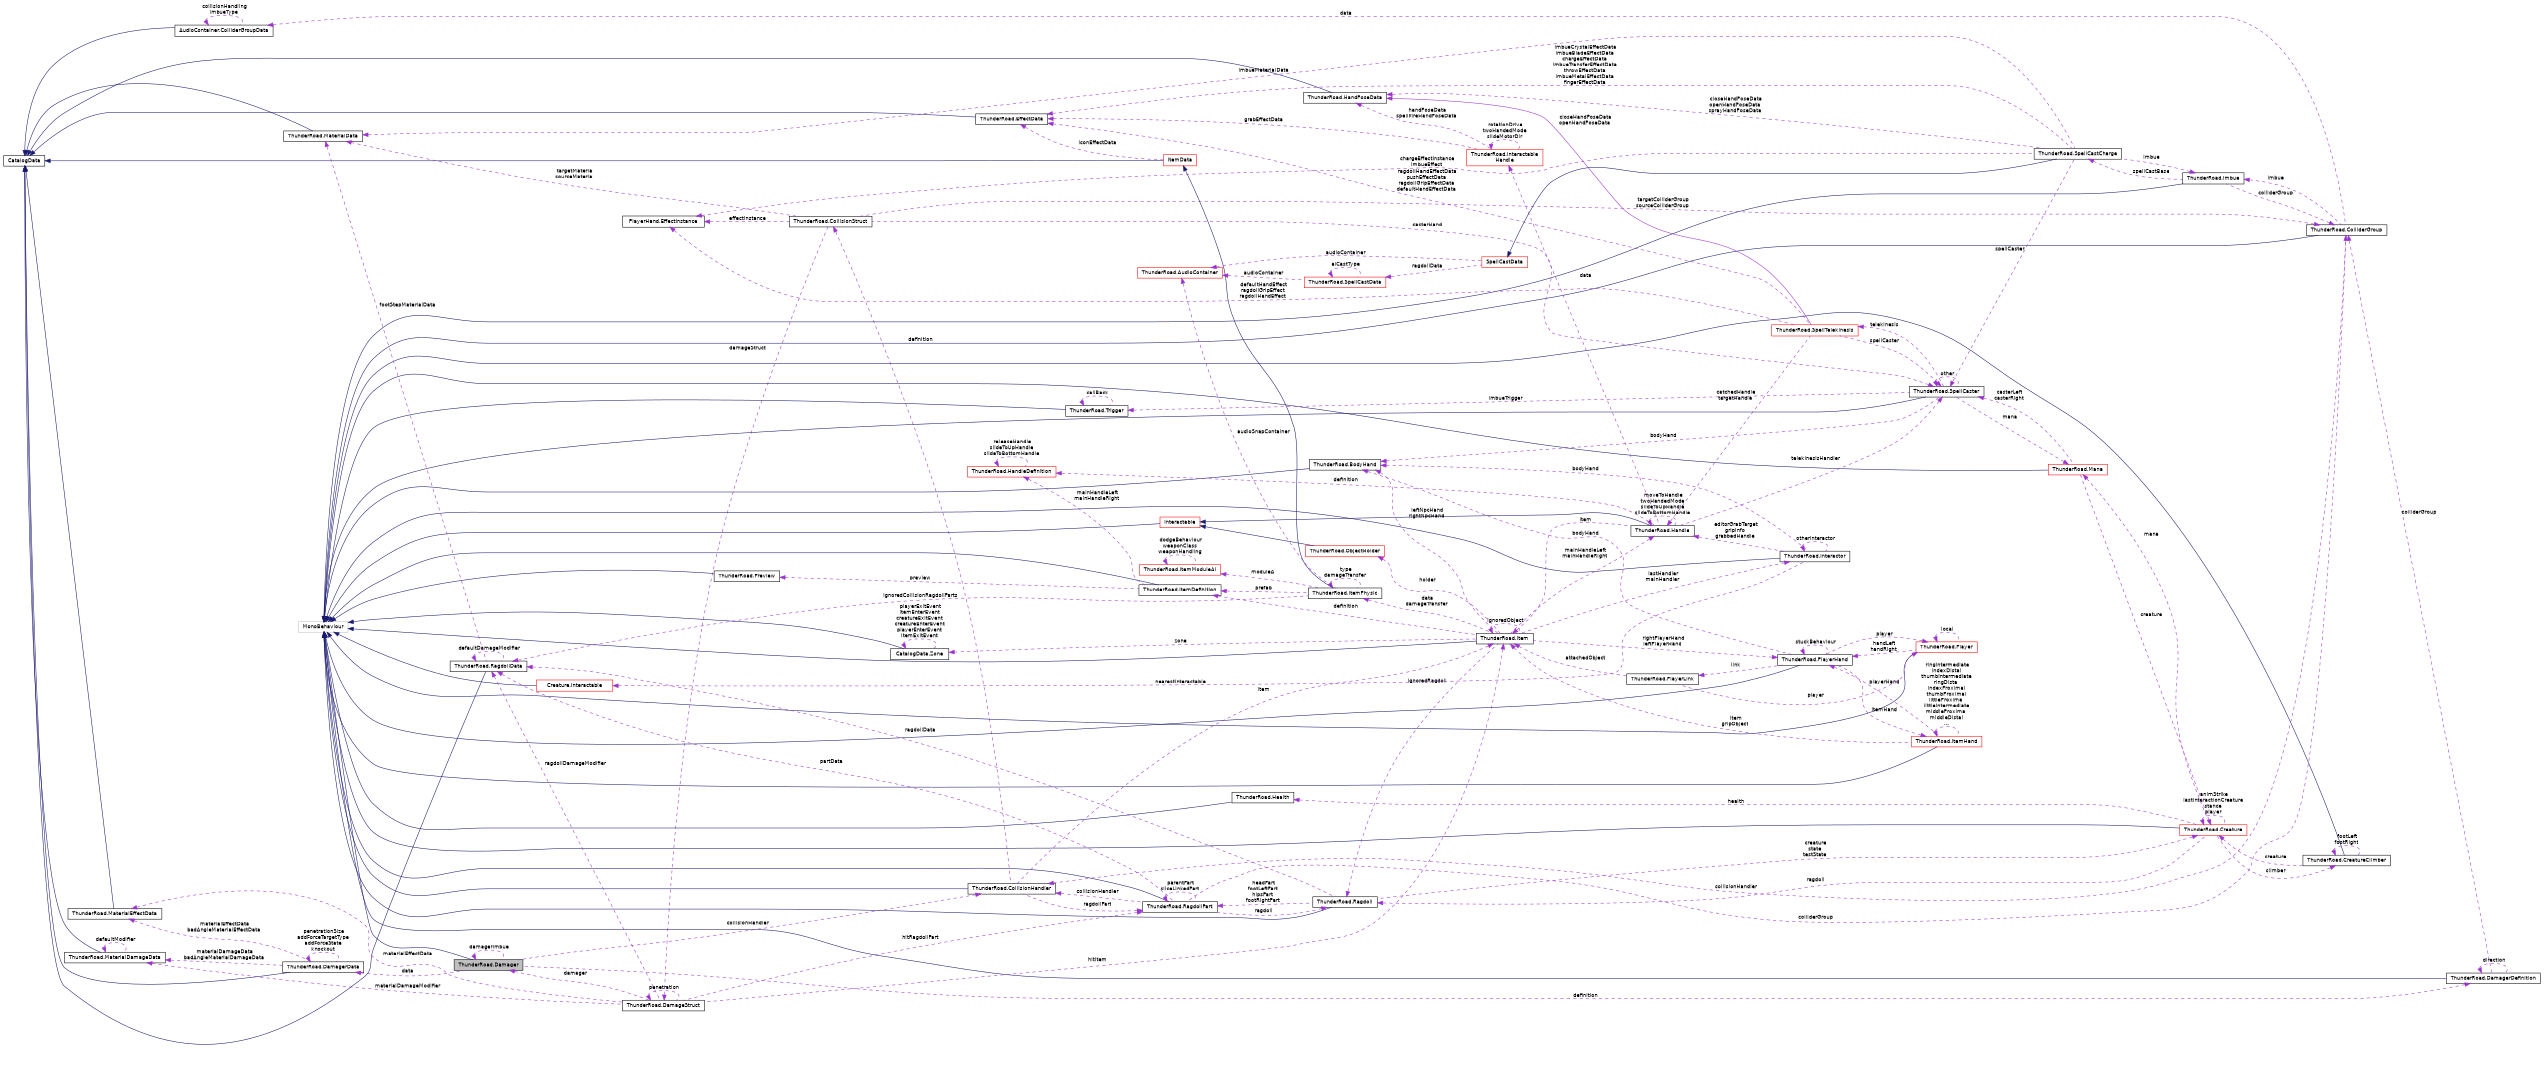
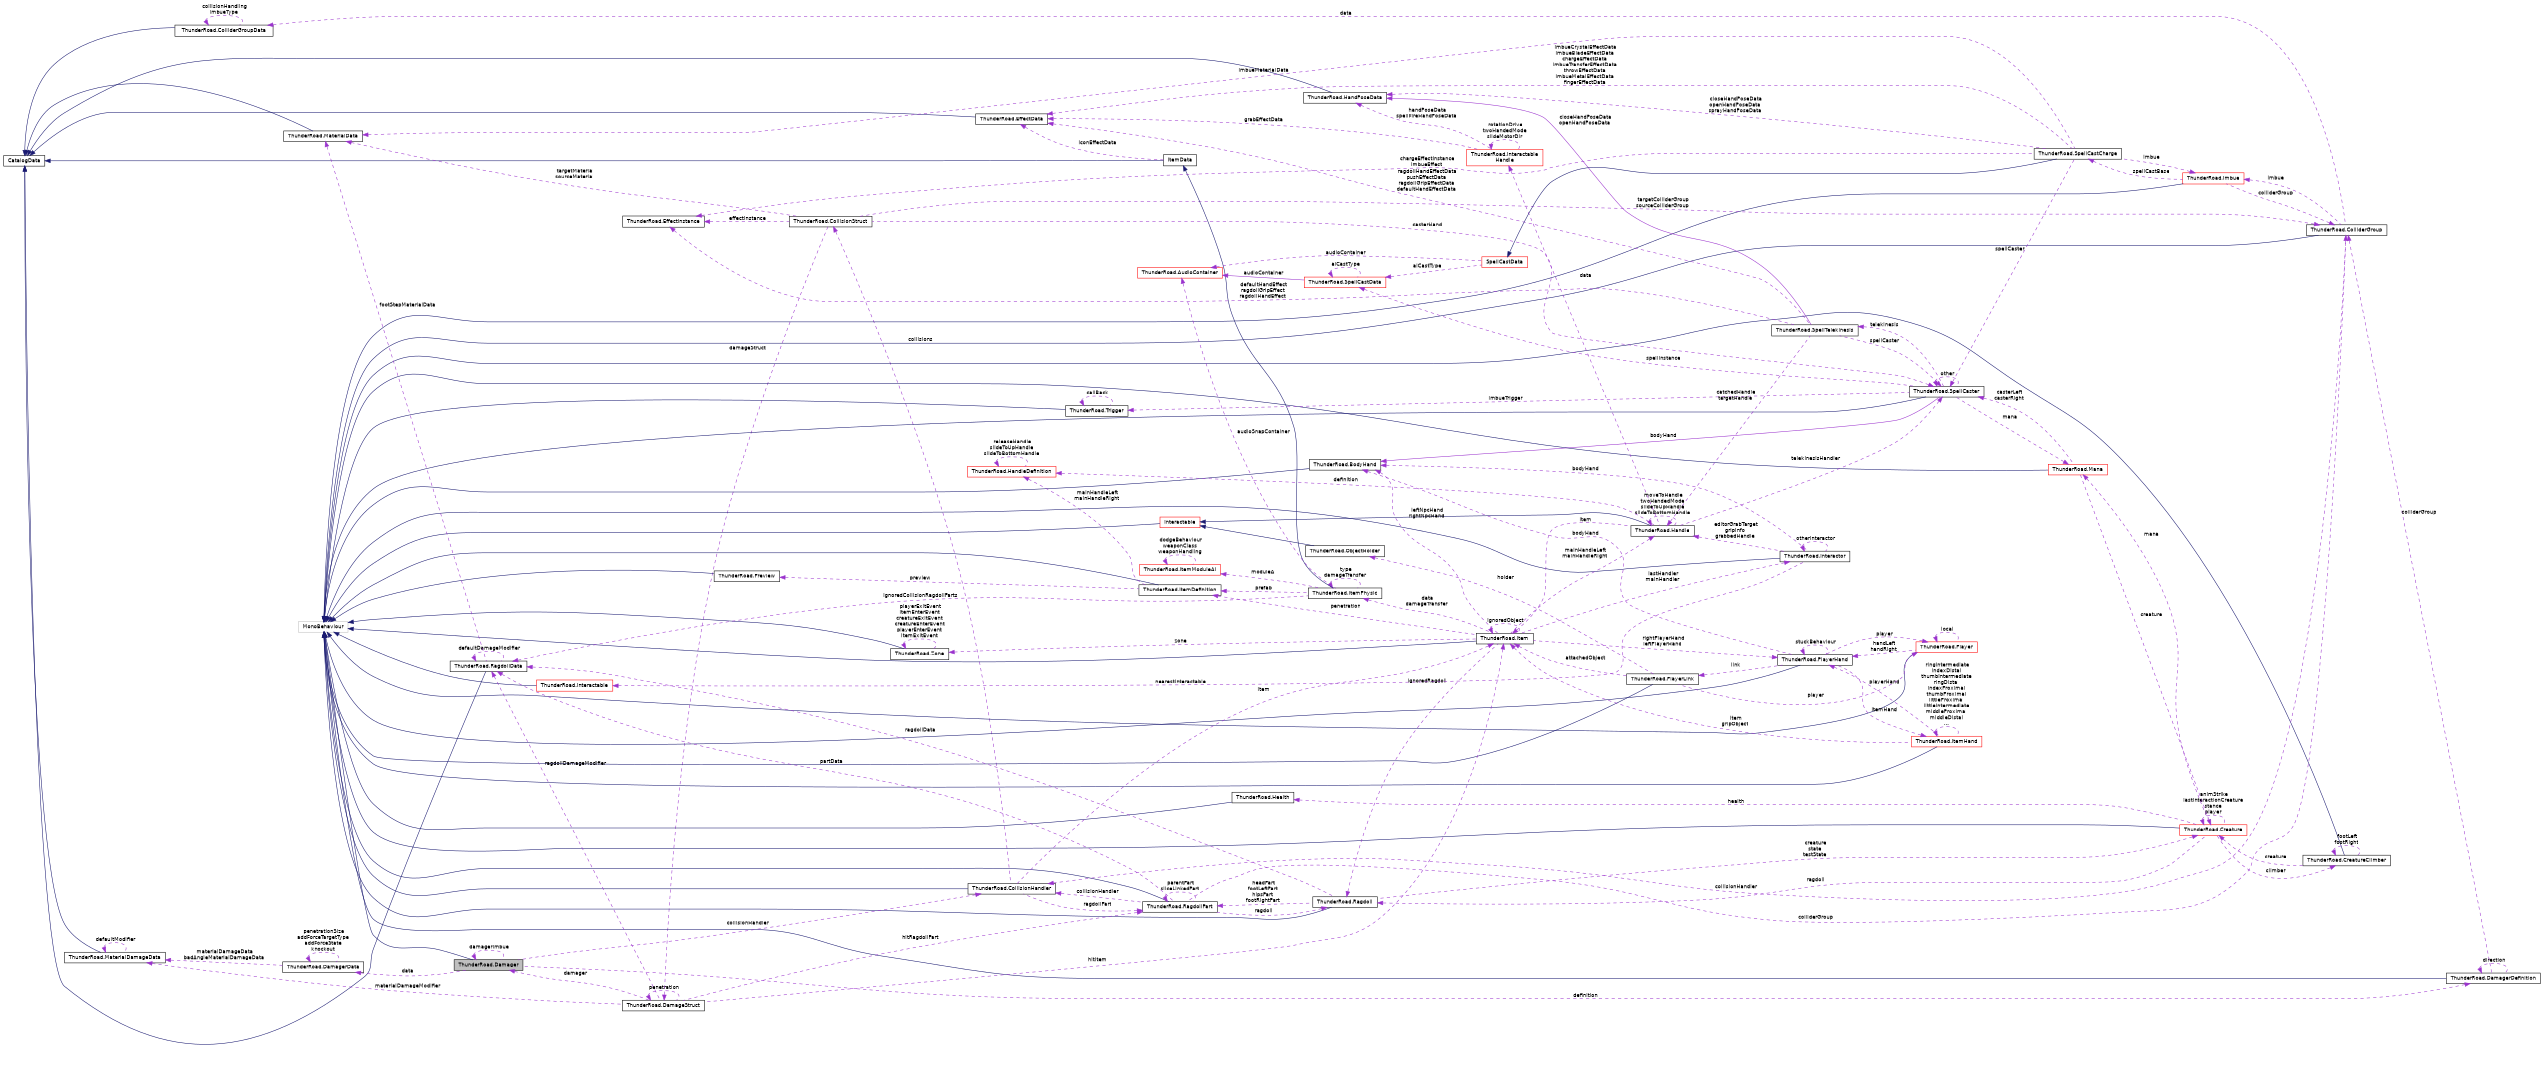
node "AudioContainer.ColliderGroupData": label "AudioContainer.ColliderGroupData" -> "ThunderRoad.ColliderGroupData"
node "ItemData": color red -> black
node "ThunderRoad.Imbue": color black -> red
node "PlayerHand.EffectInstance": label "PlayerHand.EffectInstance" -> "ThunderRoad.EffectInstance"
edge "SpellCastData" -> "ThunderRoad.SpellCastData": label " ragdollData" -> " aiCastType"
edge "ThunderRoad.SpellCastData" -> "ThunderRoad.AudioContainer": style dashed -> solid
node "ThunderRoad.SpellTelekinesis": color red -> black
edge "ThunderRoad.CollisionHandler" -> "ThunderRoad.CollisionStruct": label " definition" -> " collisions"
edge "ThunderRoad.SpellCaster" -> "ThunderRoad.SpellCastData": added, label "spellInstance"
edge "ThunderRoad.SpellCaster" -> "ThunderRoad.BodyHand": style dashed -> solid
node "ThunderRoad.ObjectHolder": color red -> black
edge "ThunderRoad.Item" -> "ThunderRoad.ObjectHolder": now "ThunderRoad.PlayerLink" -> "ThunderRoad.ObjectHolder"
edge "ThunderRoad.Item" -> "ThunderRoad.ItemDefinition": label " definition" -> " penetration"
node "CatalogData.Zone": label "CatalogData.Zone" -> "ThunderRoad.Zone"
node "Creature.Interactable": label "Creature.Interactable" -> "ThunderRoad.Interactable"
edge "ThunderRoad.PlayerLink" -> "MonoBehaviour": added
node "ThunderRoad.MaterialEffectData": removed
edge "ThunderRoad.DamagerData" -> "CatalogData": removed
